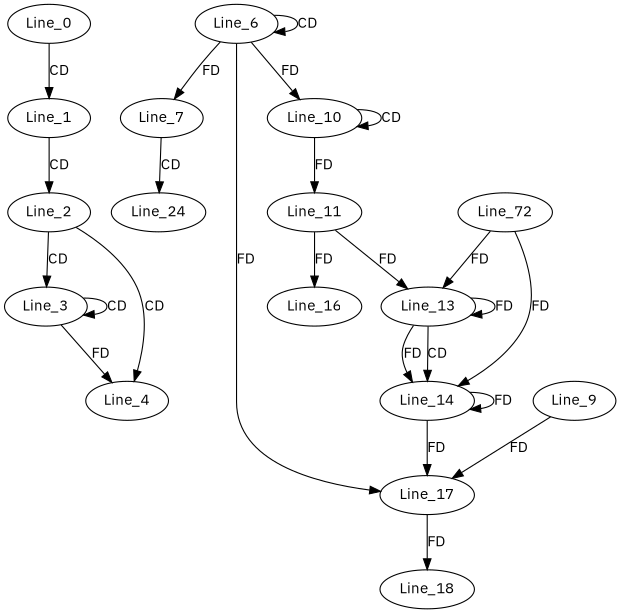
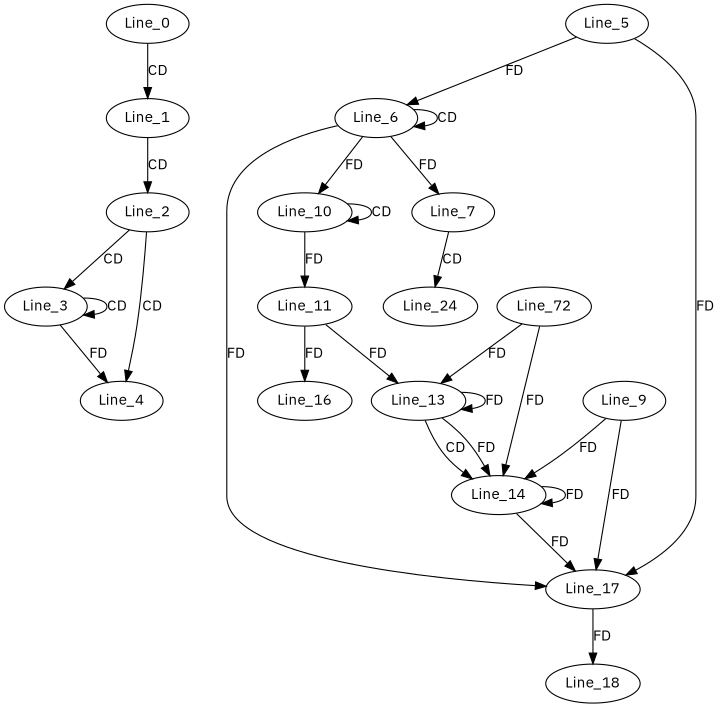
node "Line_5": added
edge "Line_9" -> "Line_14": added, label "FD"
